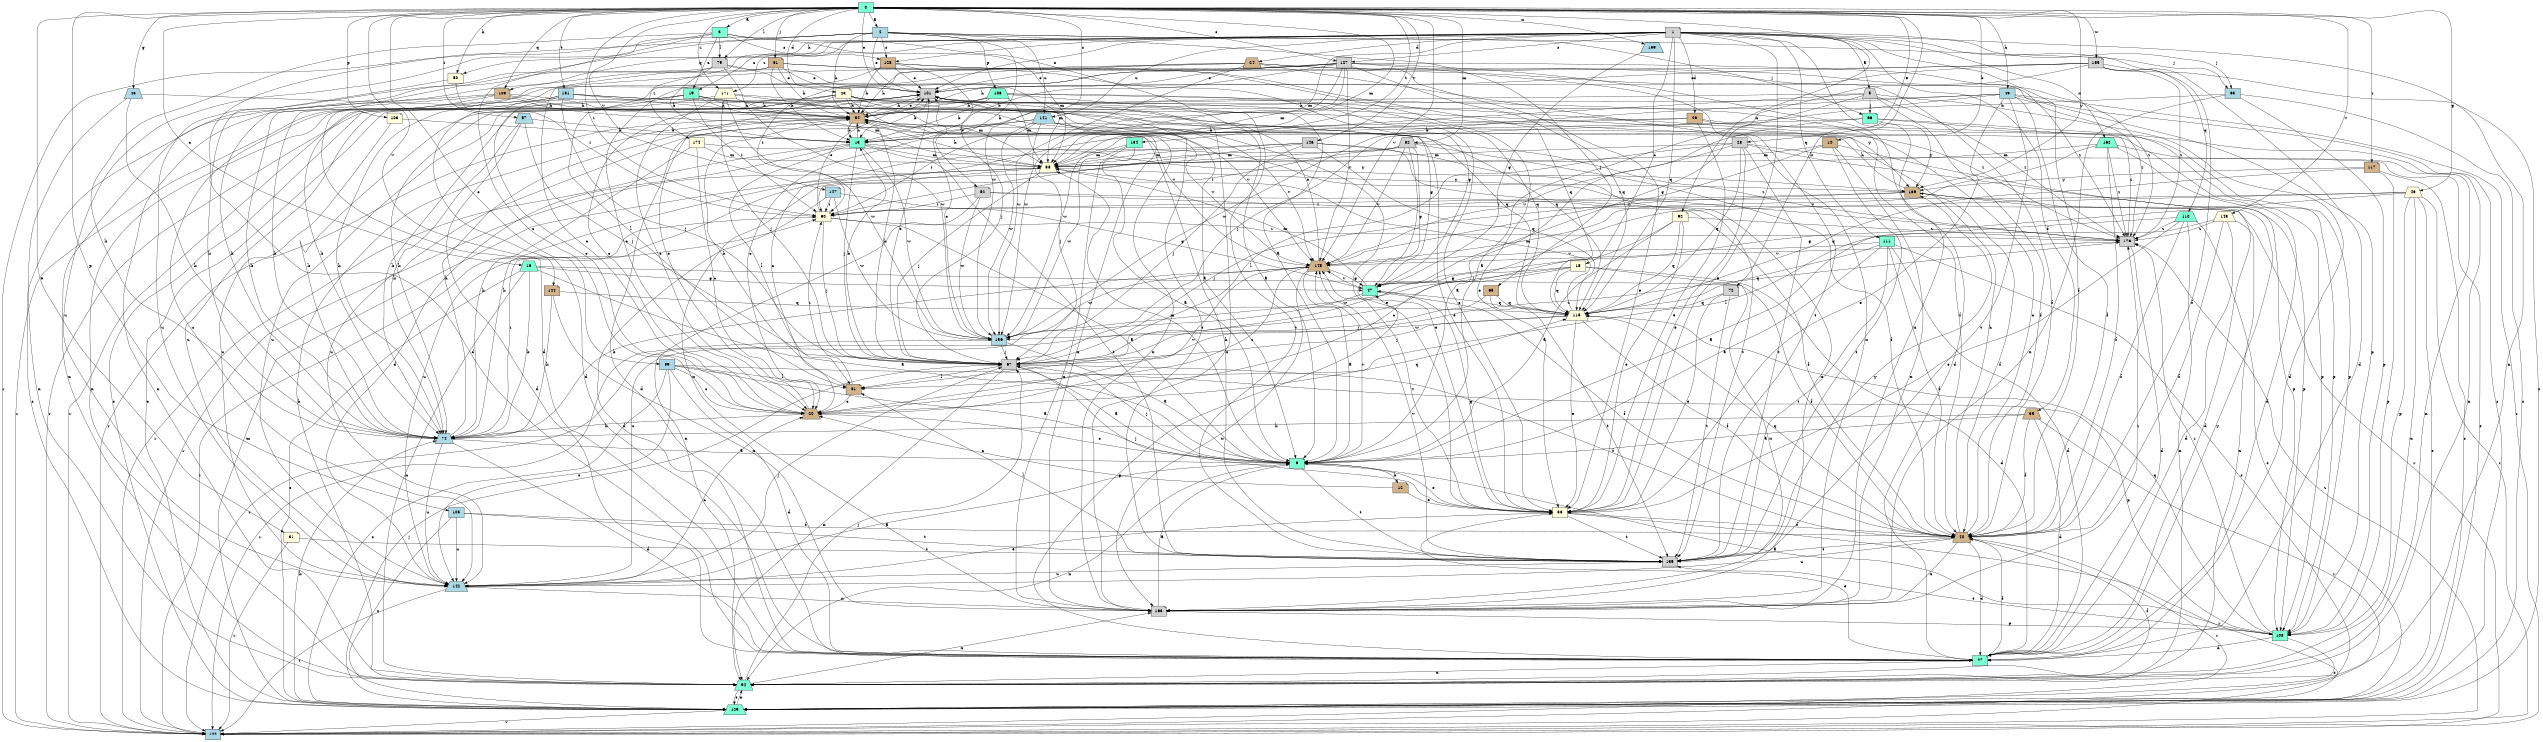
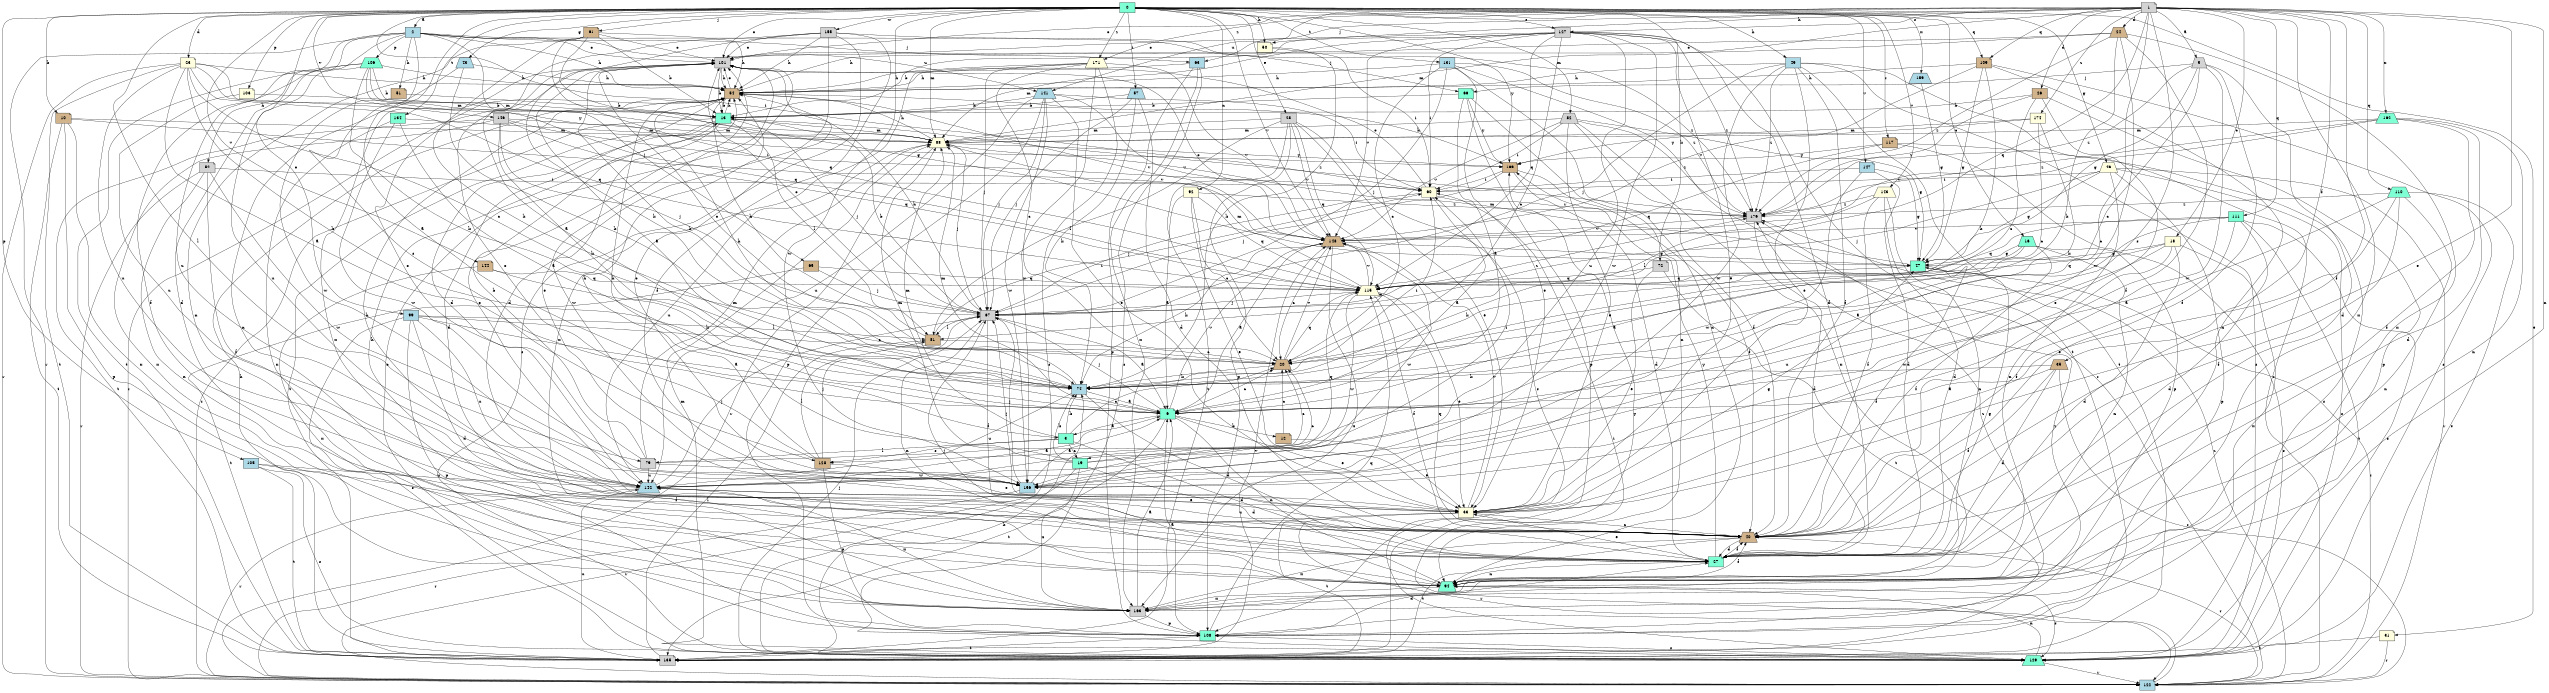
edge "3" -> "6": reversed
node "51": added
edge "47" -> "148": now "115" -> "148"
node "74": shape trapezium -> box
edge "33" -> "40": label "f" -> "c"
